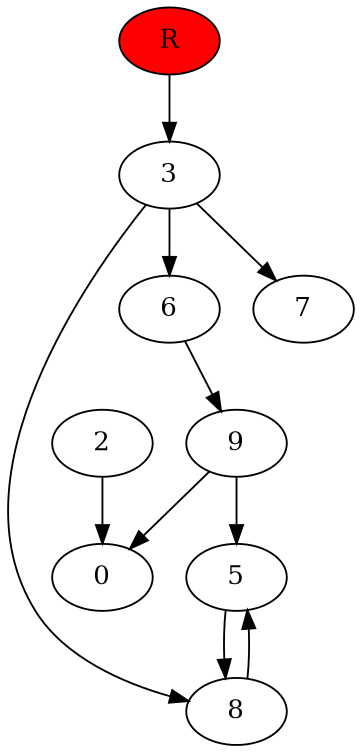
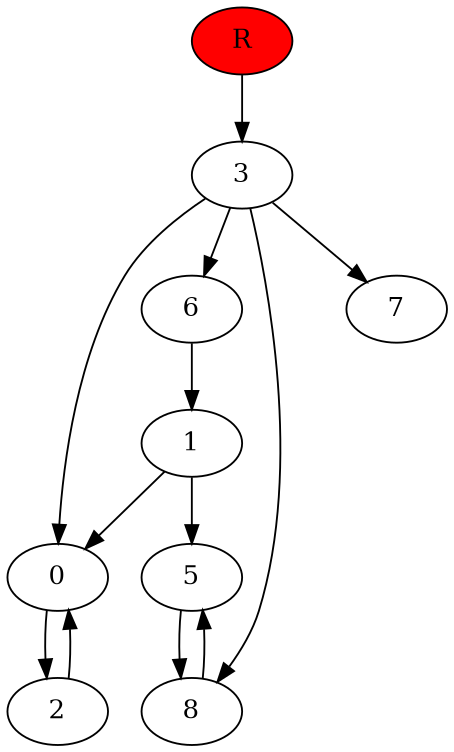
edge "3" -> "0": added
node "9": label "9" -> "1"
edge "0" -> "2": added
